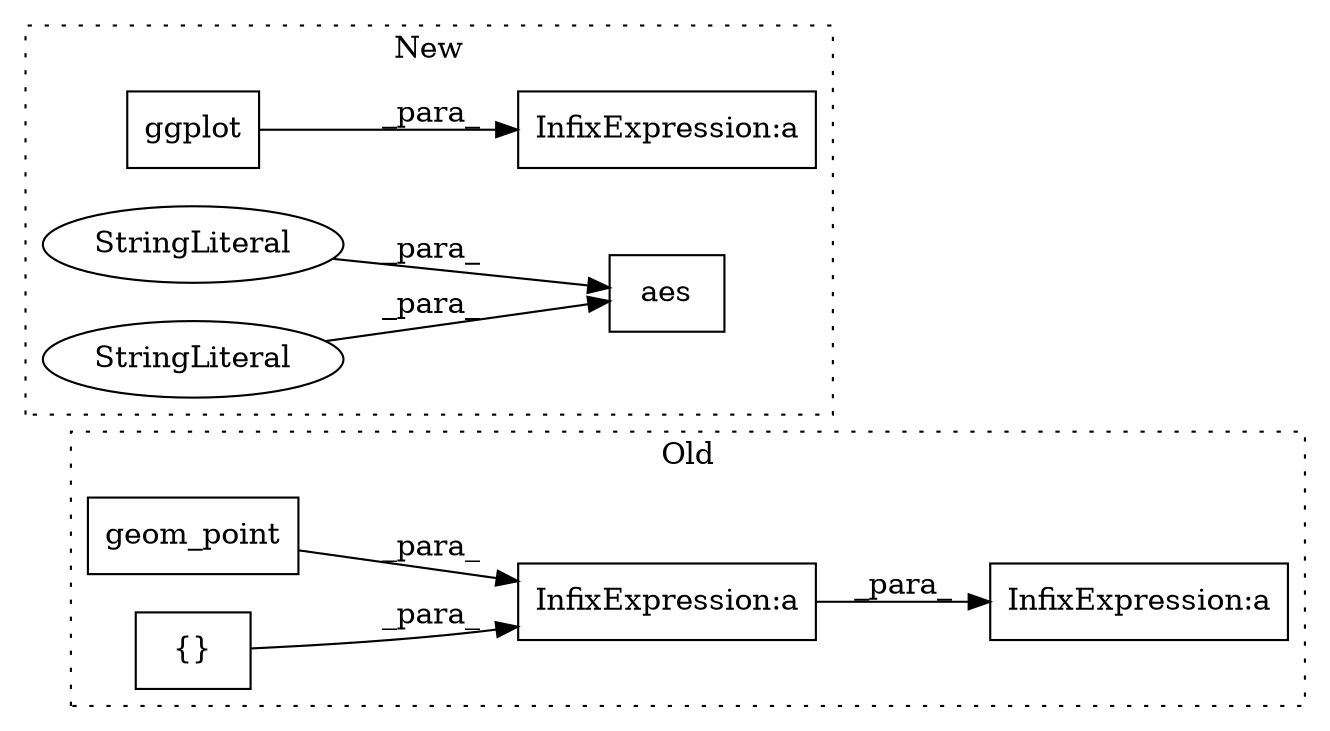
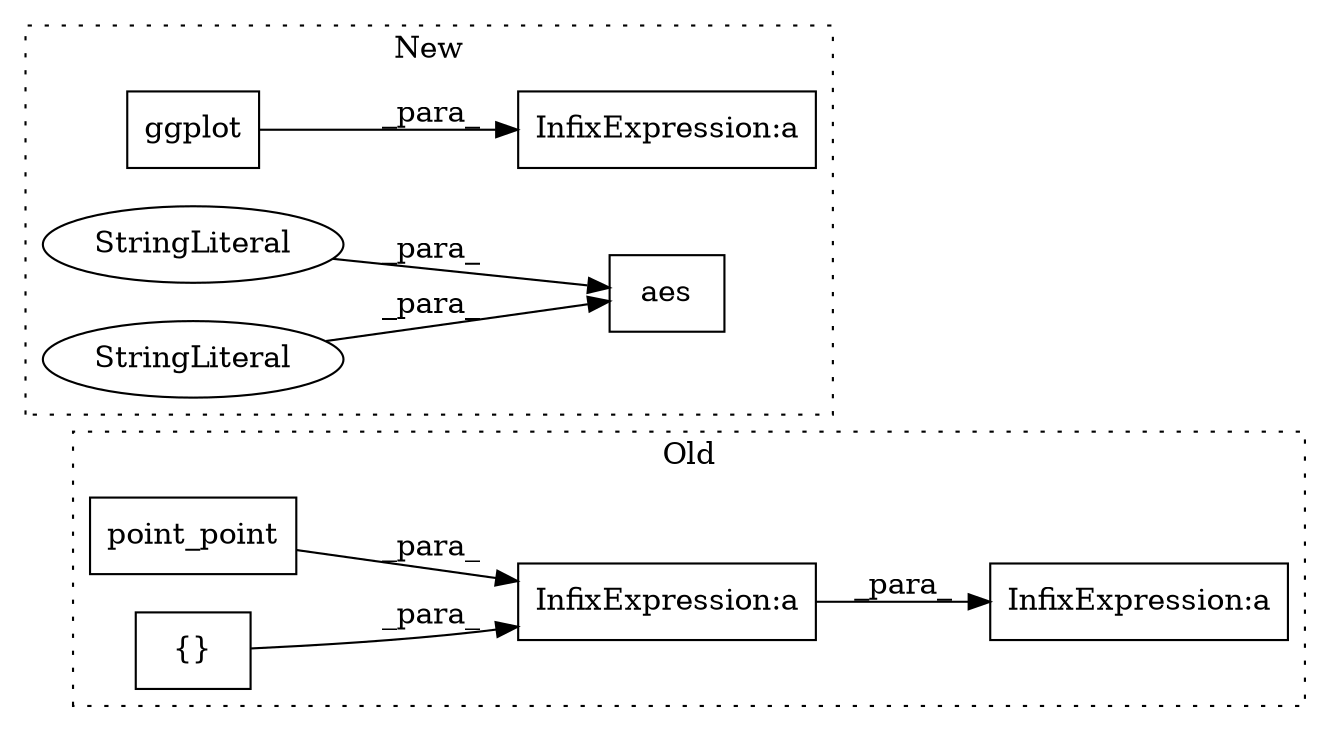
node "geom_point": label "geom_point" -> "point_point"
